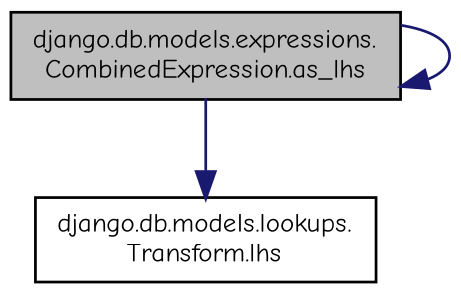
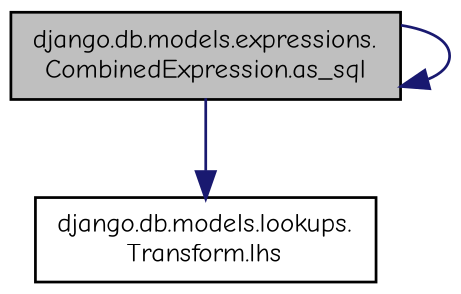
node "django.db.models.expressions. CombinedExpression.as_lhs": label "django.db.models.expressions. CombinedExpression.as_lhs" -> "django.db.models.expressions. CombinedExpression.as_sql"
